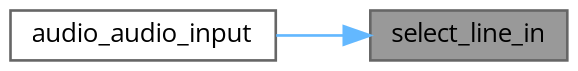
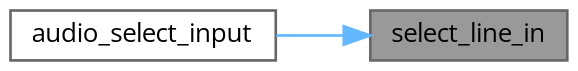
node "audio_audio_input": label "audio_audio_input" -> "audio_select_input"
